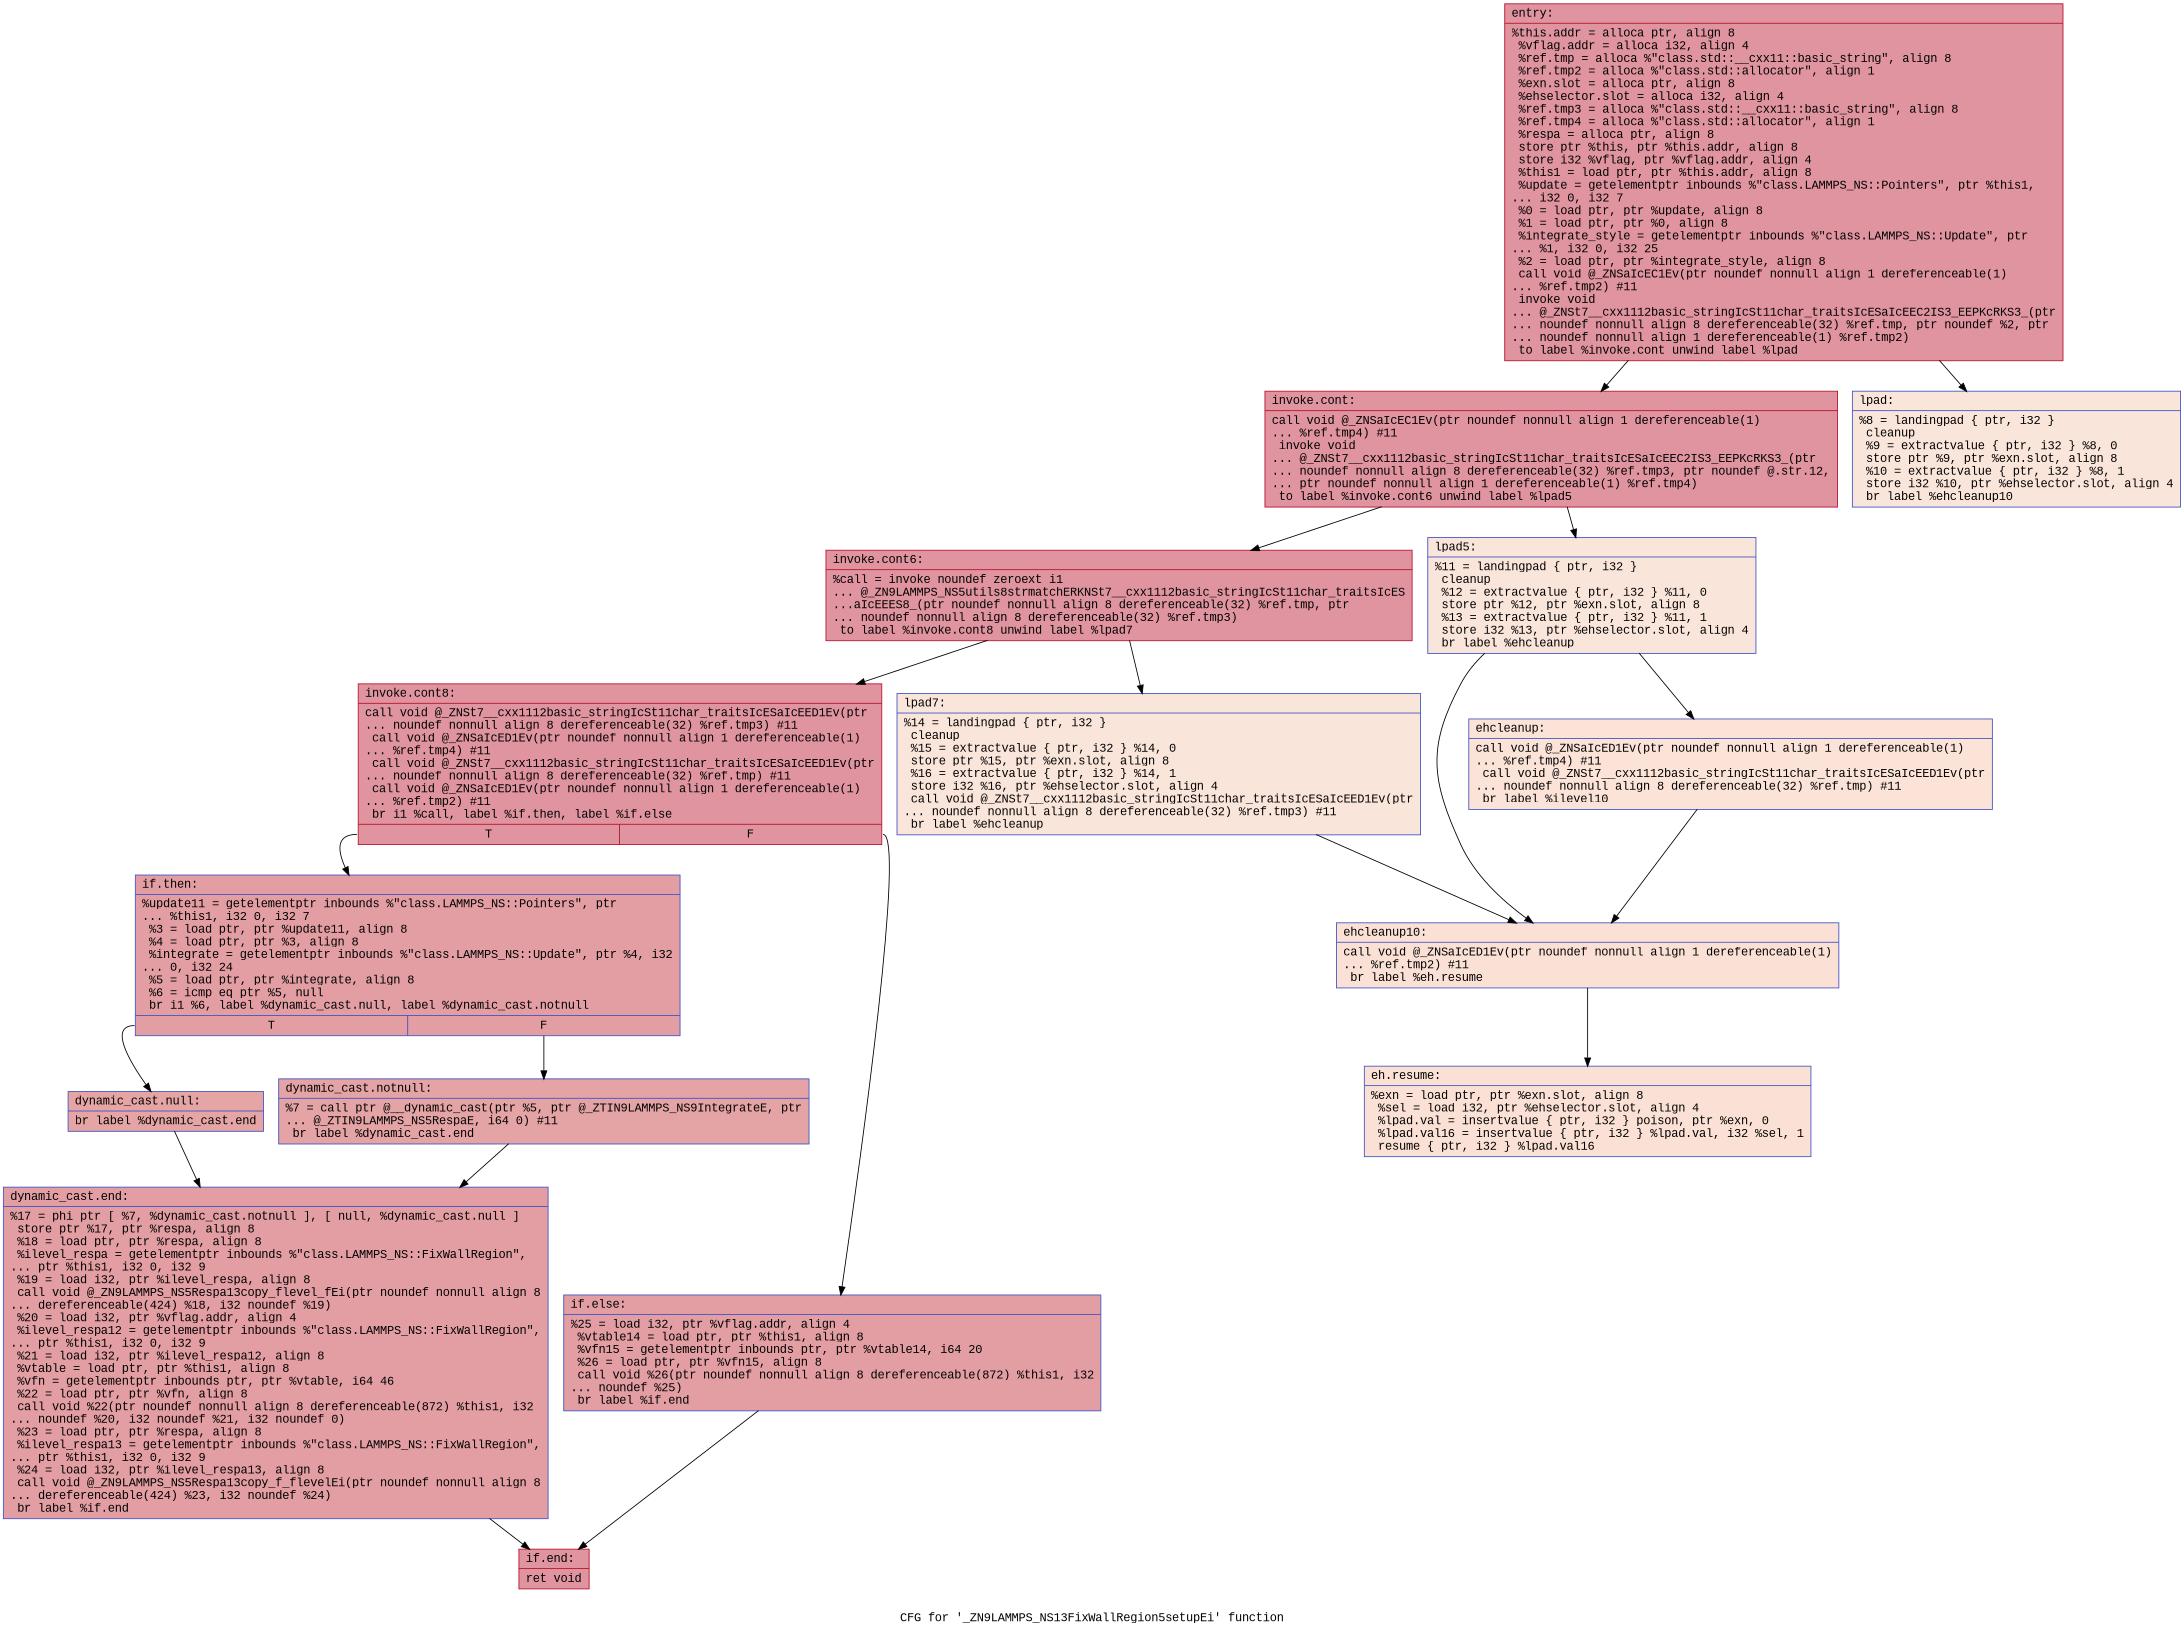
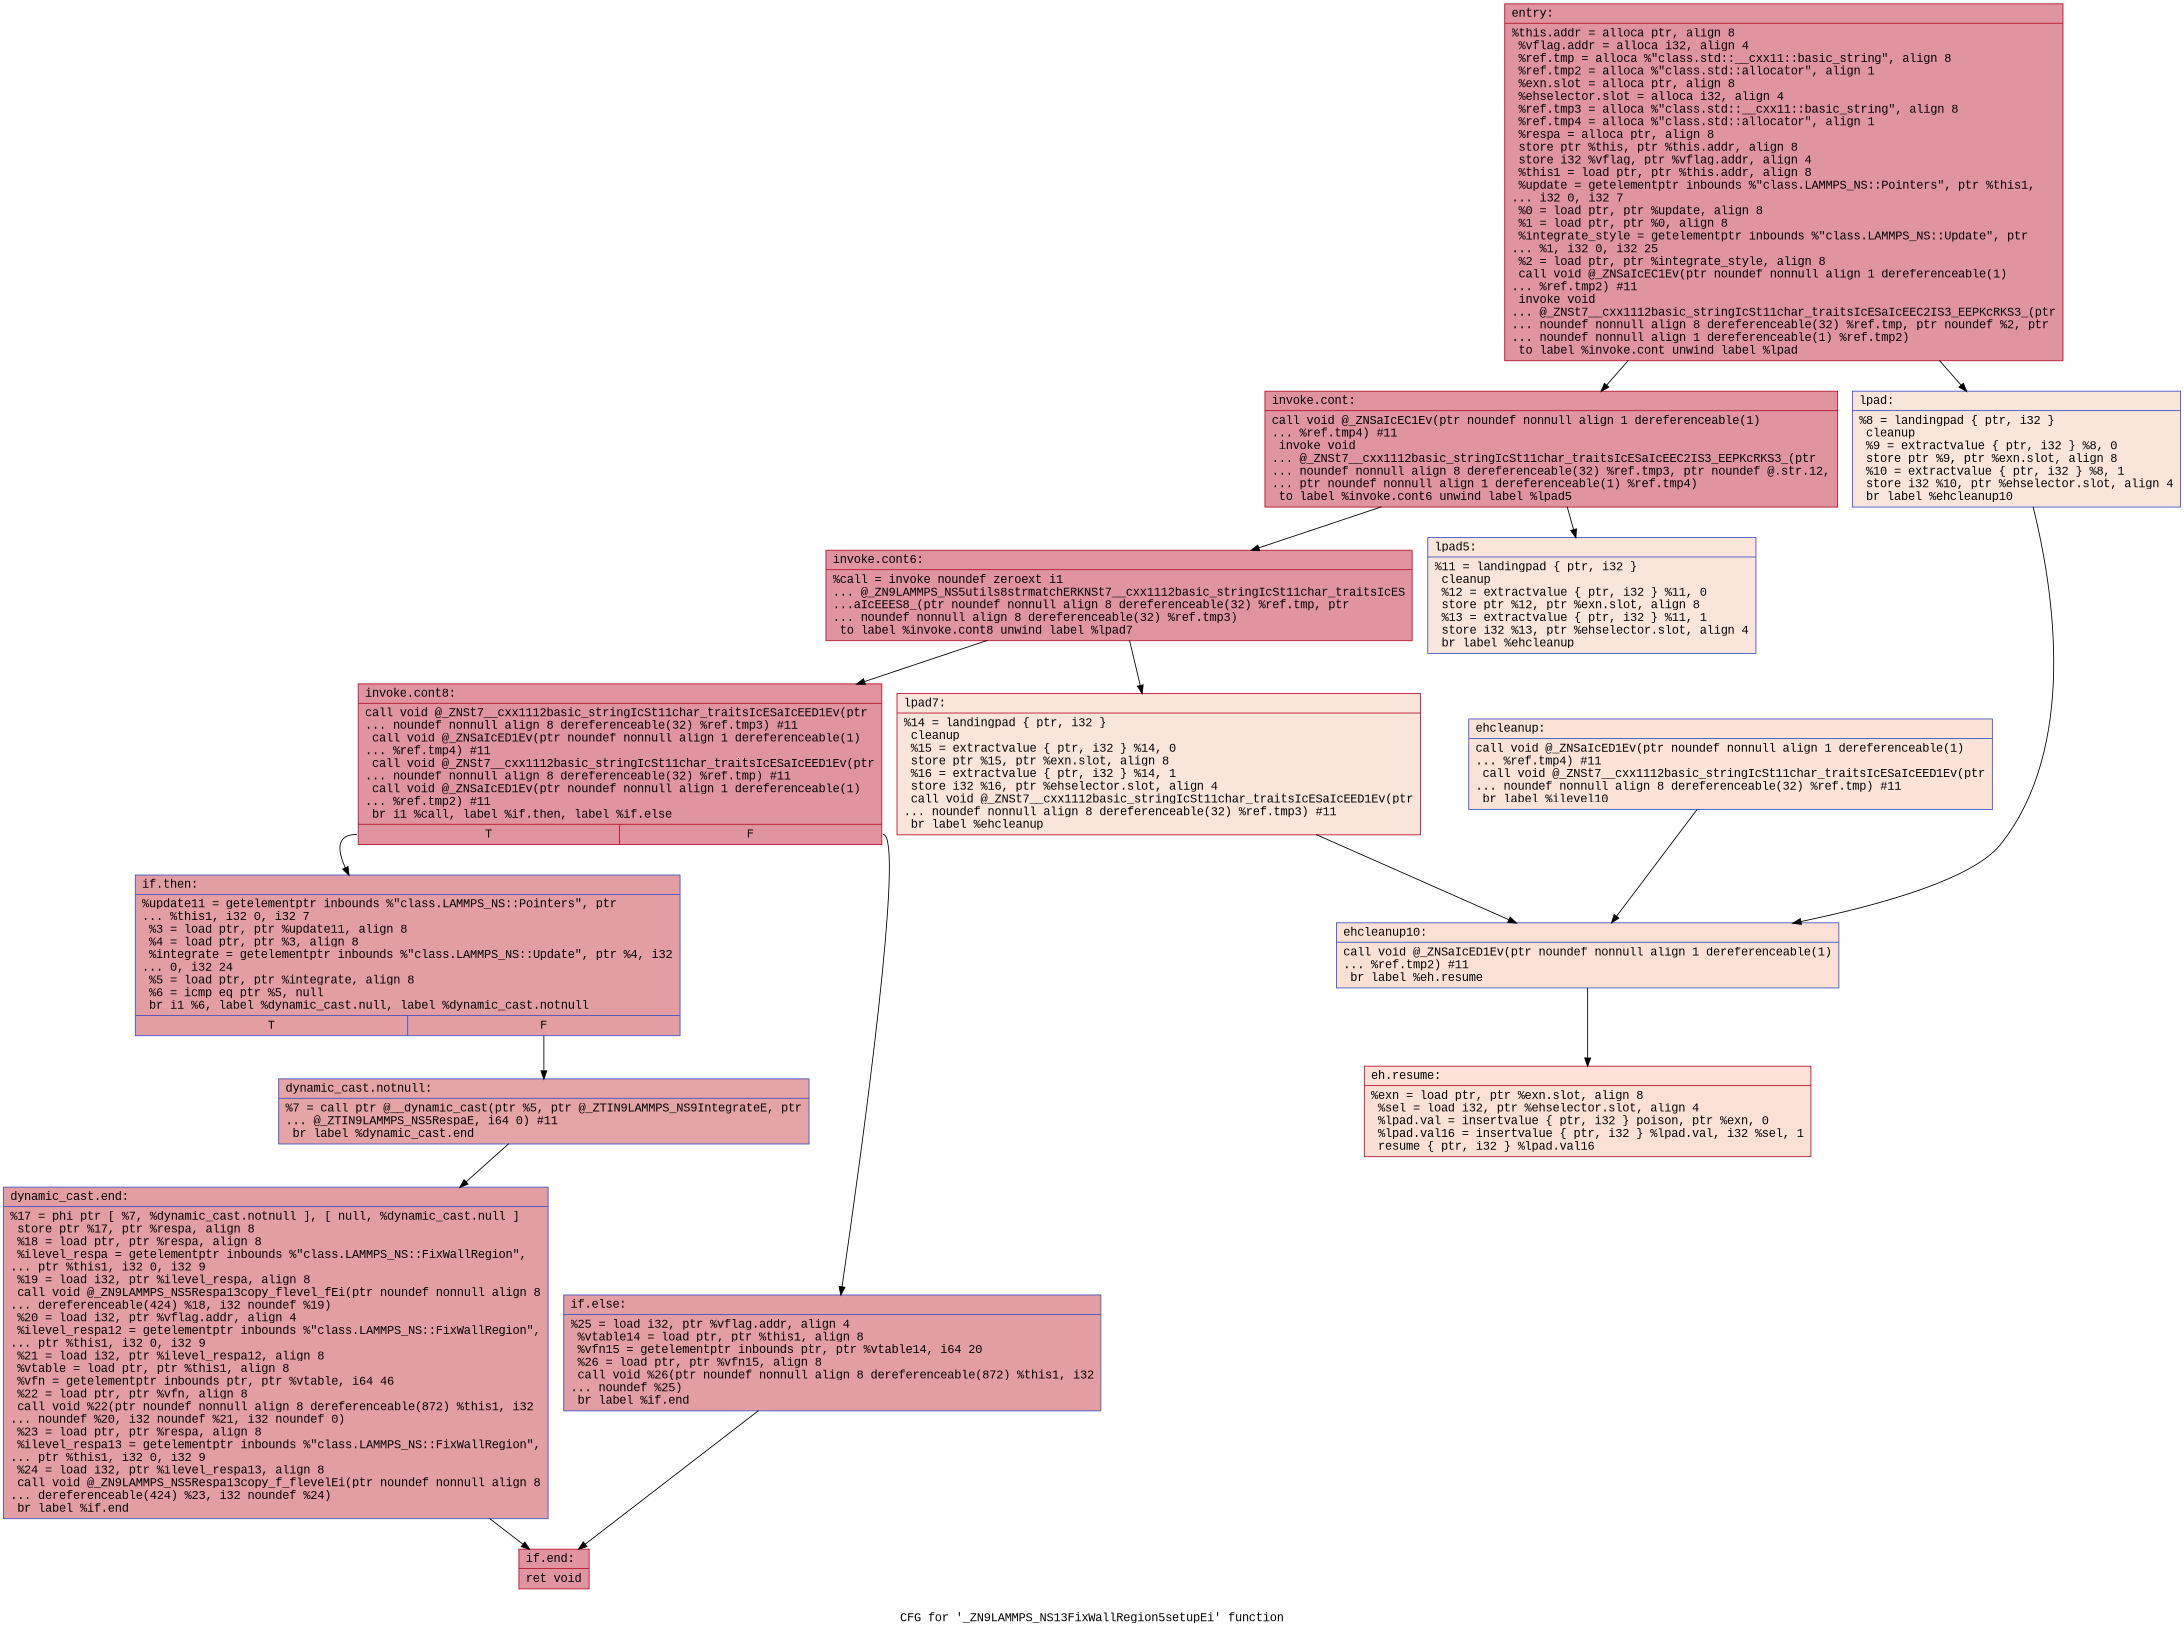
edge "lpad5:" -> "ehcleanup:": removed
node "lpad7:": color #3d50c3ff -> #b70d28ff
edge "lpad5:" -> "ehcleanup10:": now "lpad:" -> "ehcleanup10:"
node "dynamic_cast.null:": removed
node "eh.resume:": color #3d50c3ff -> #b70d28ff
